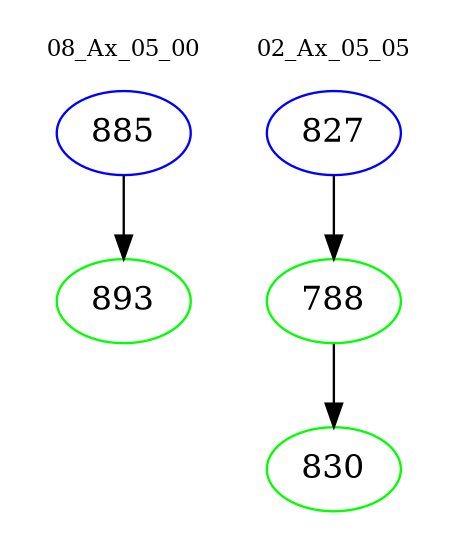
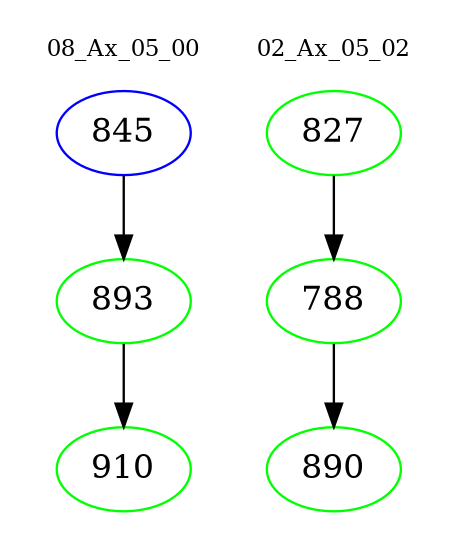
cluster "02_Ax_05_05": label "02_Ax_05_05" -> "02_Ax_05_02"
node "885": label "885" -> "845"
node "827": color blue -> green
node "910": added
node "830": label "830" -> "890"
